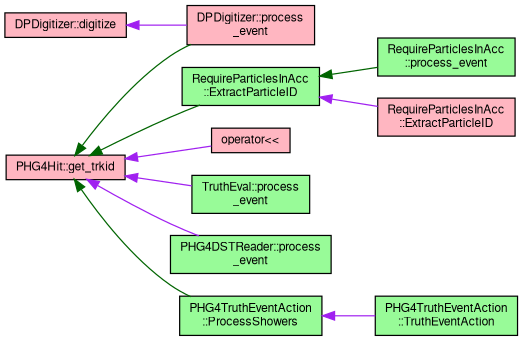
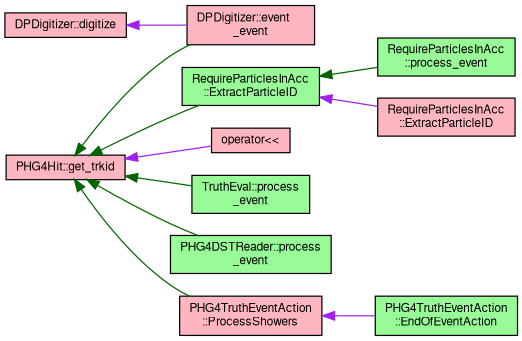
node "DPDigitizer::process _event": label "DPDigitizer::process _event" -> "DPDigitizer::event _event"
edge "TruthEval::process _event" -> "PHG4Hit::get_trkid": color purple -> darkgreen
edge "PHG4DSTReader::process _event" -> "PHG4Hit::get_trkid": color purple -> darkgreen
node "PHG4TruthEventAction ::ProcessShowers": fillcolor palegreen -> lightpink
node "PHG4TruthEventAction ::TruthEventAction": label "PHG4TruthEventAction ::TruthEventAction" -> "PHG4TruthEventAction ::EndOfEventAction"
